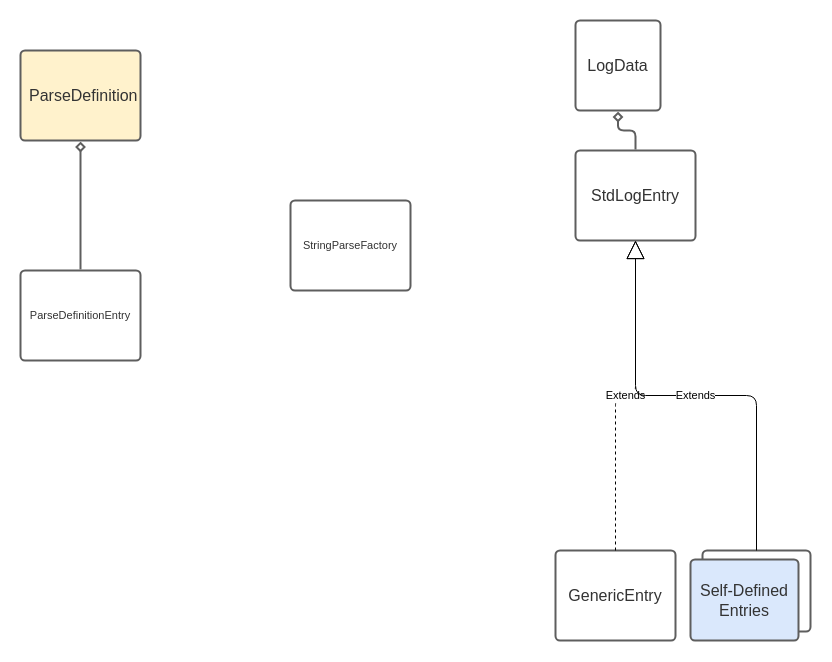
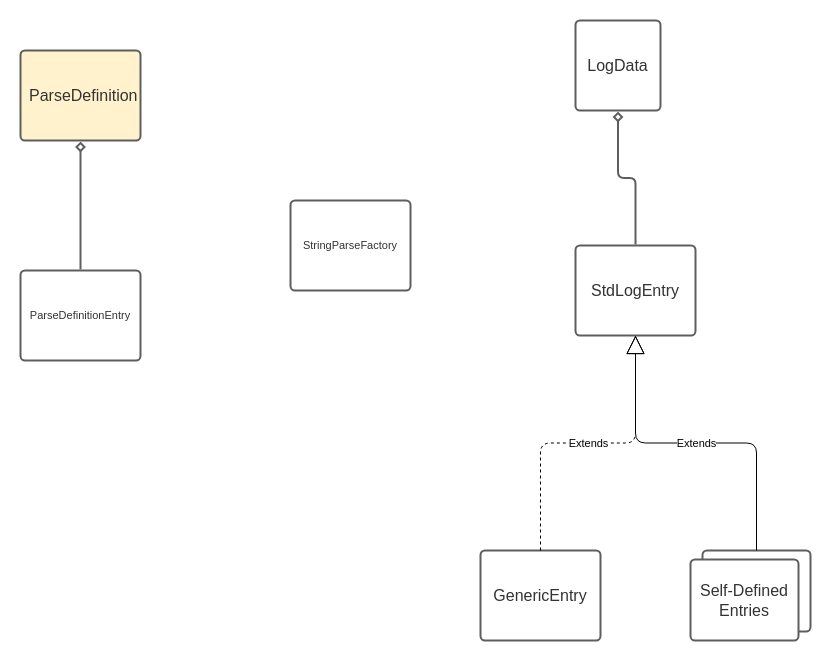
node "StdLogEntry": moved (636, 196) -> (636, 291)
node "GenericEntry": moved (616, 596) -> (541, 596)
node "Self-Defined Entries": fillcolor #dae8fc -> #ffffff
